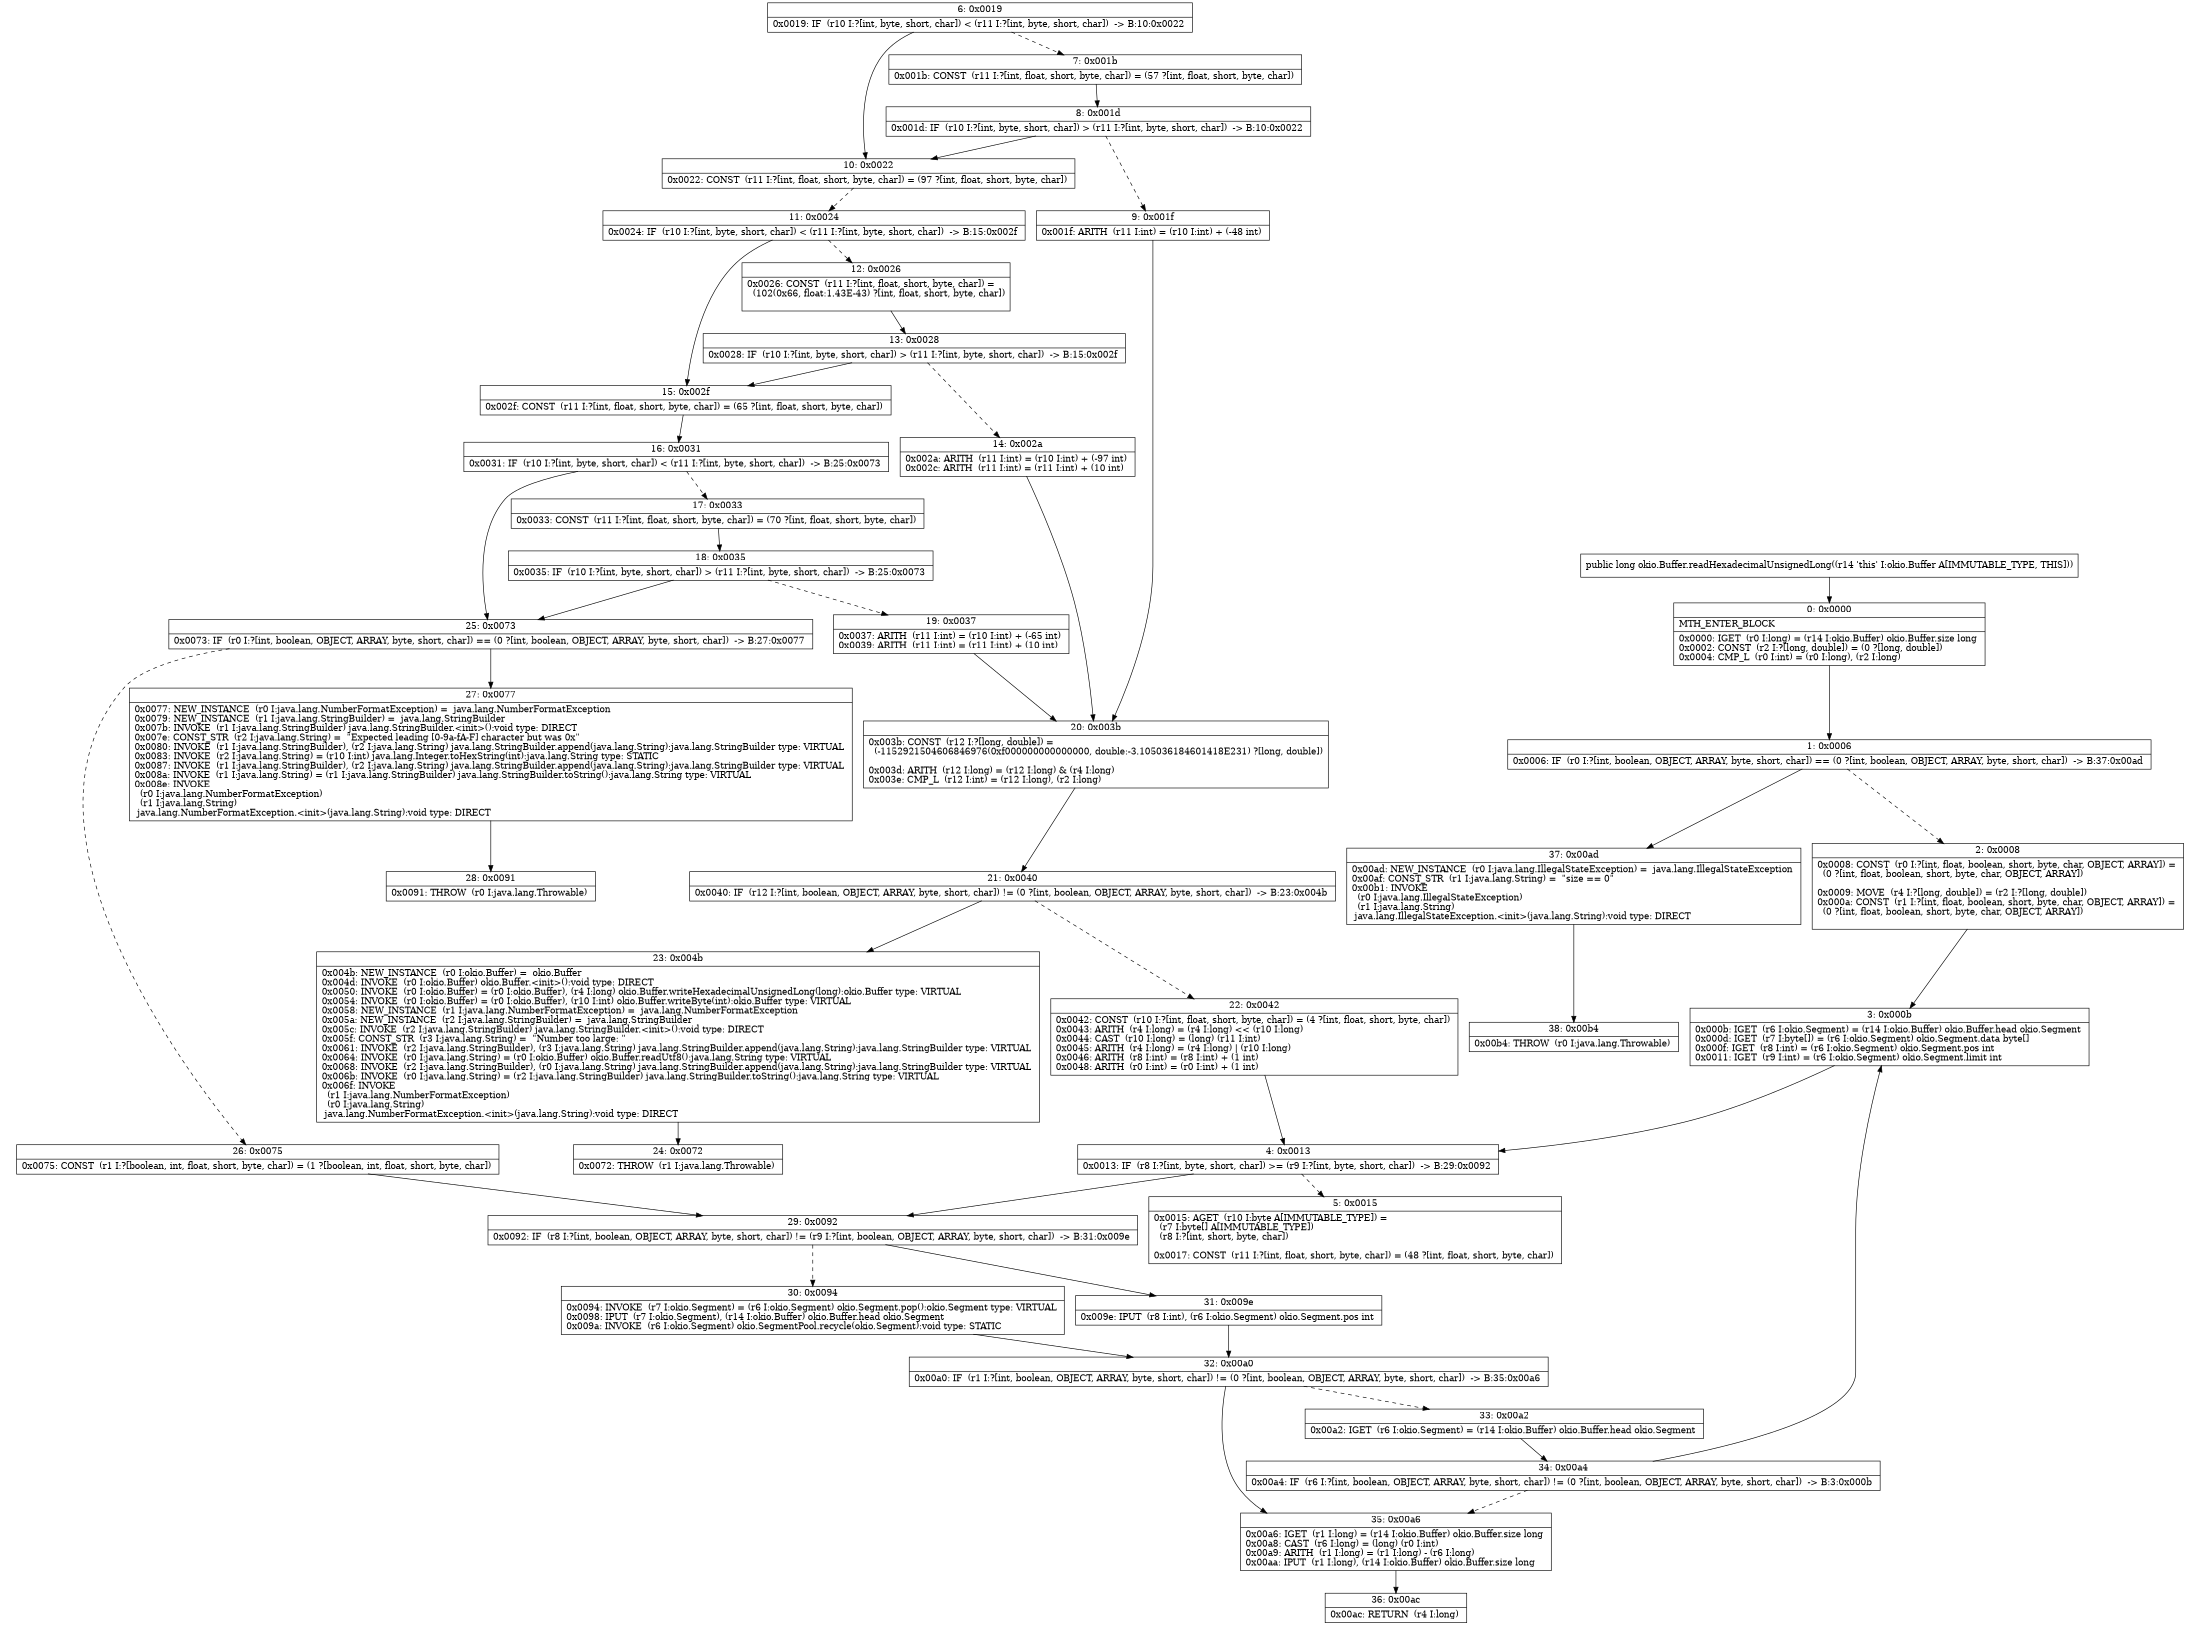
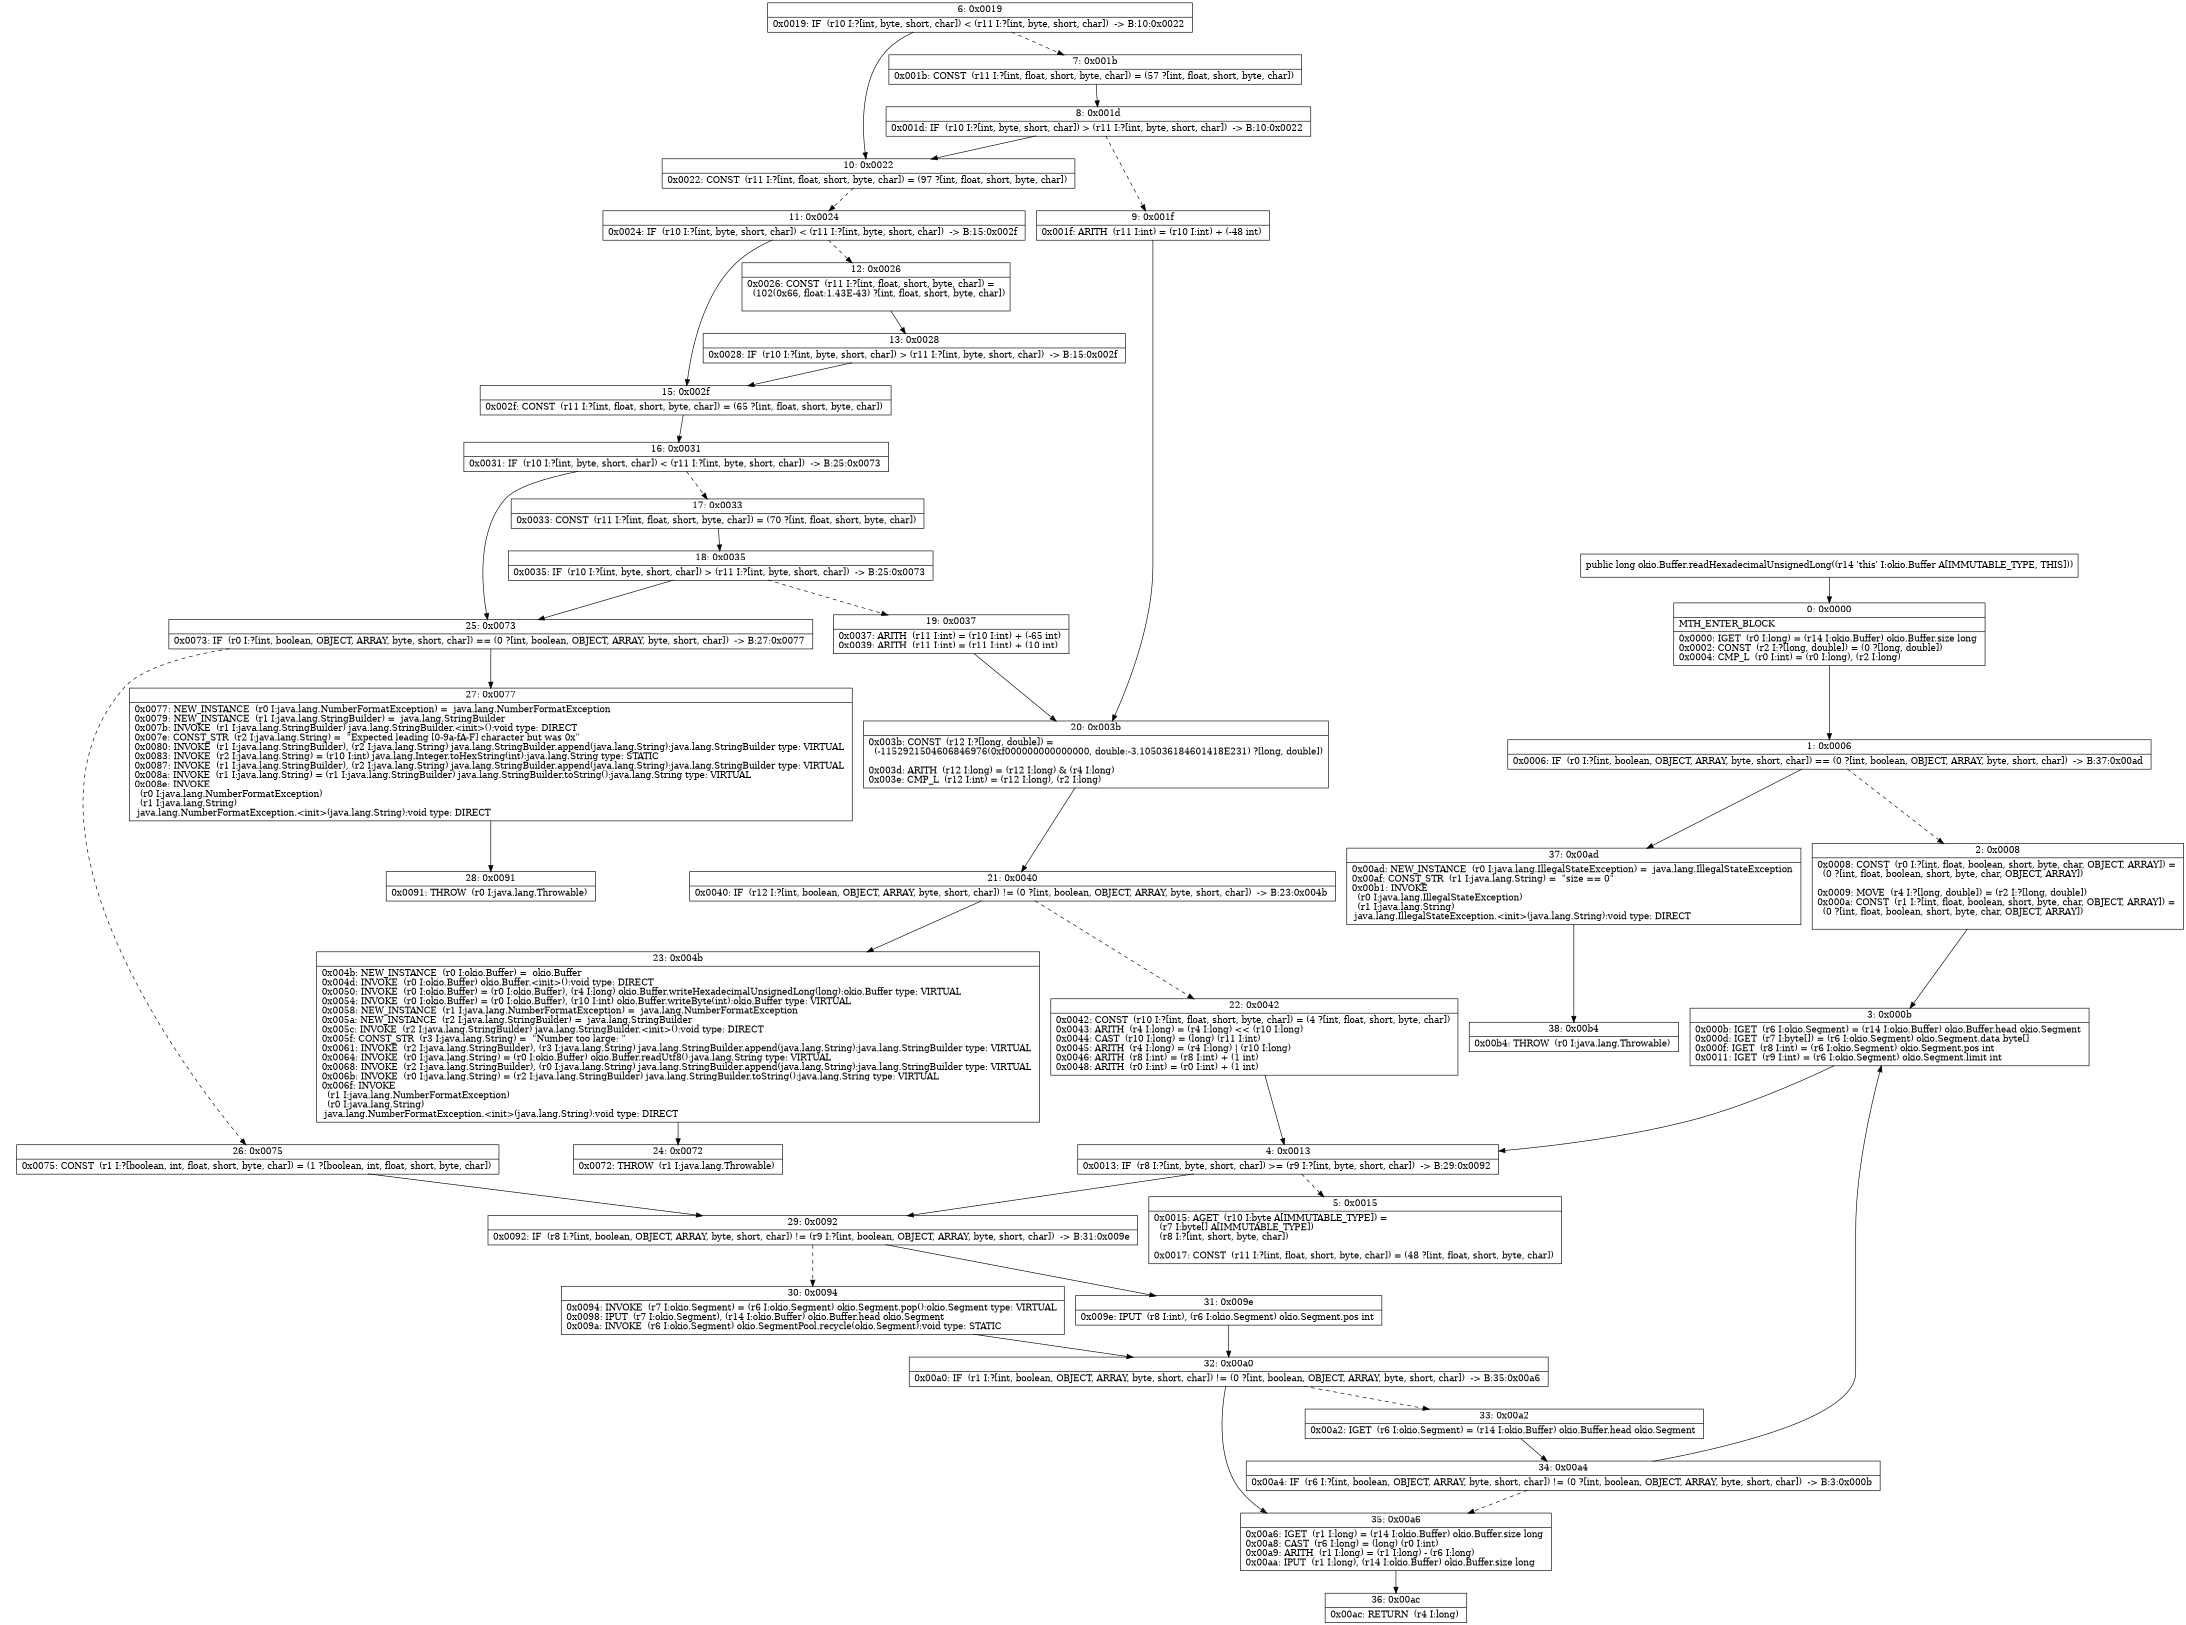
node "14: 0x002a": removed
